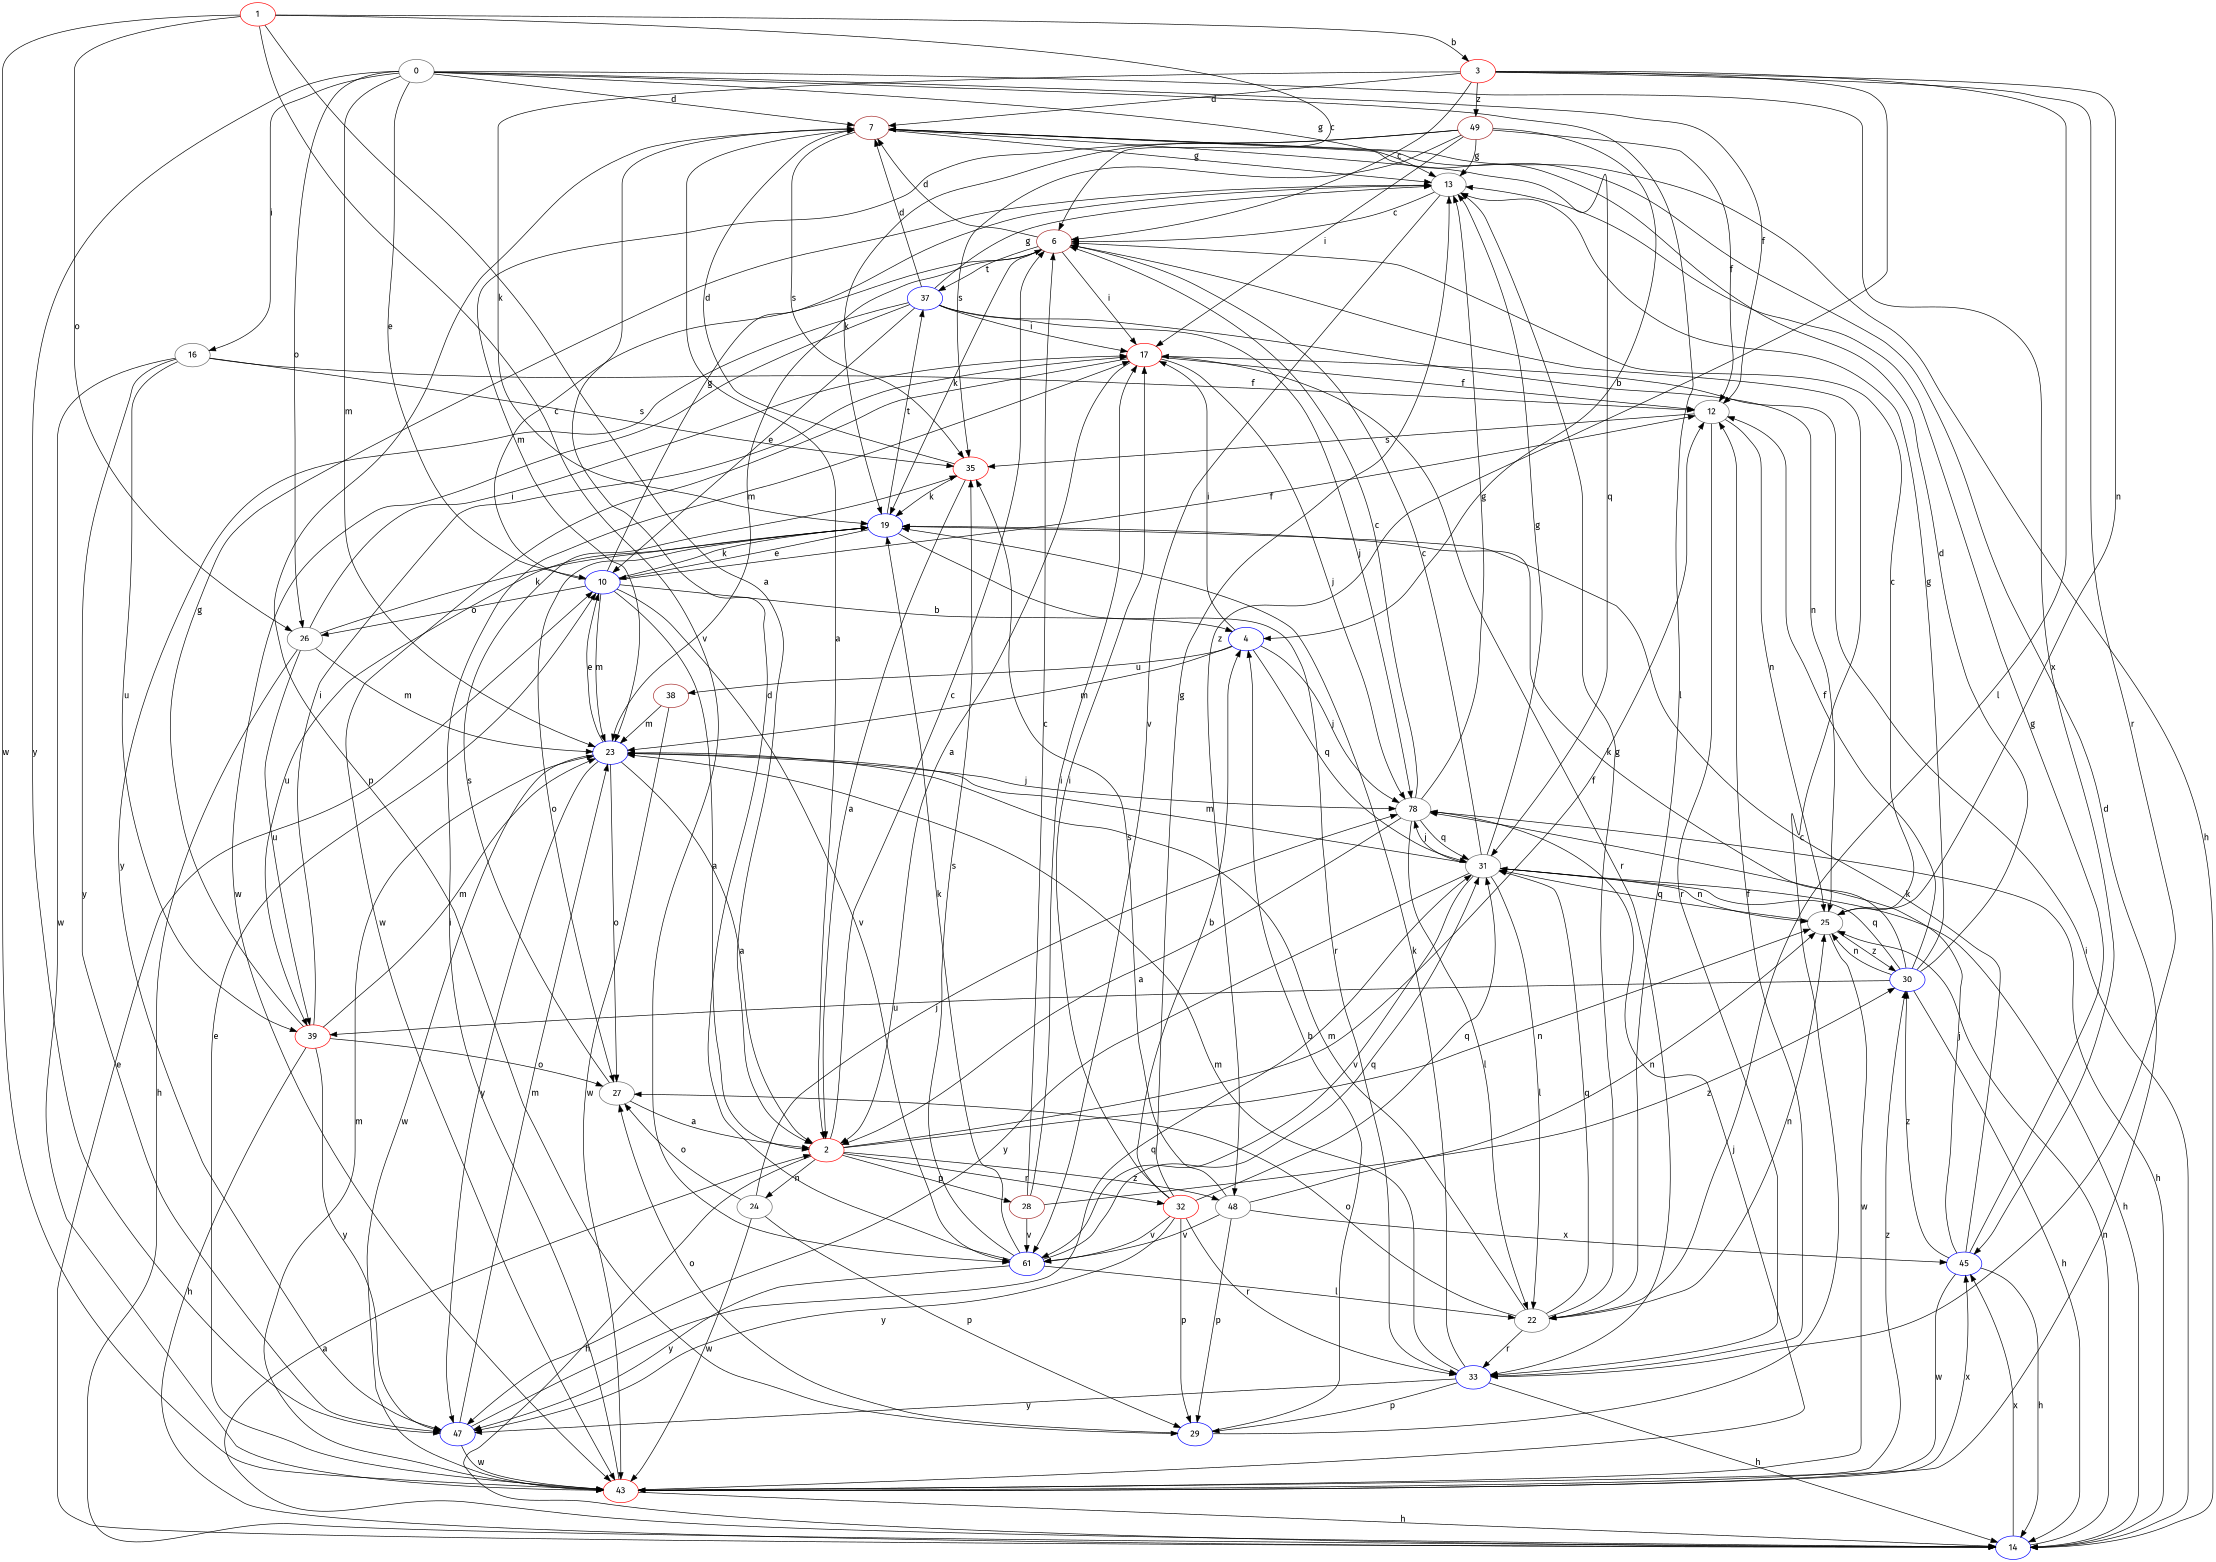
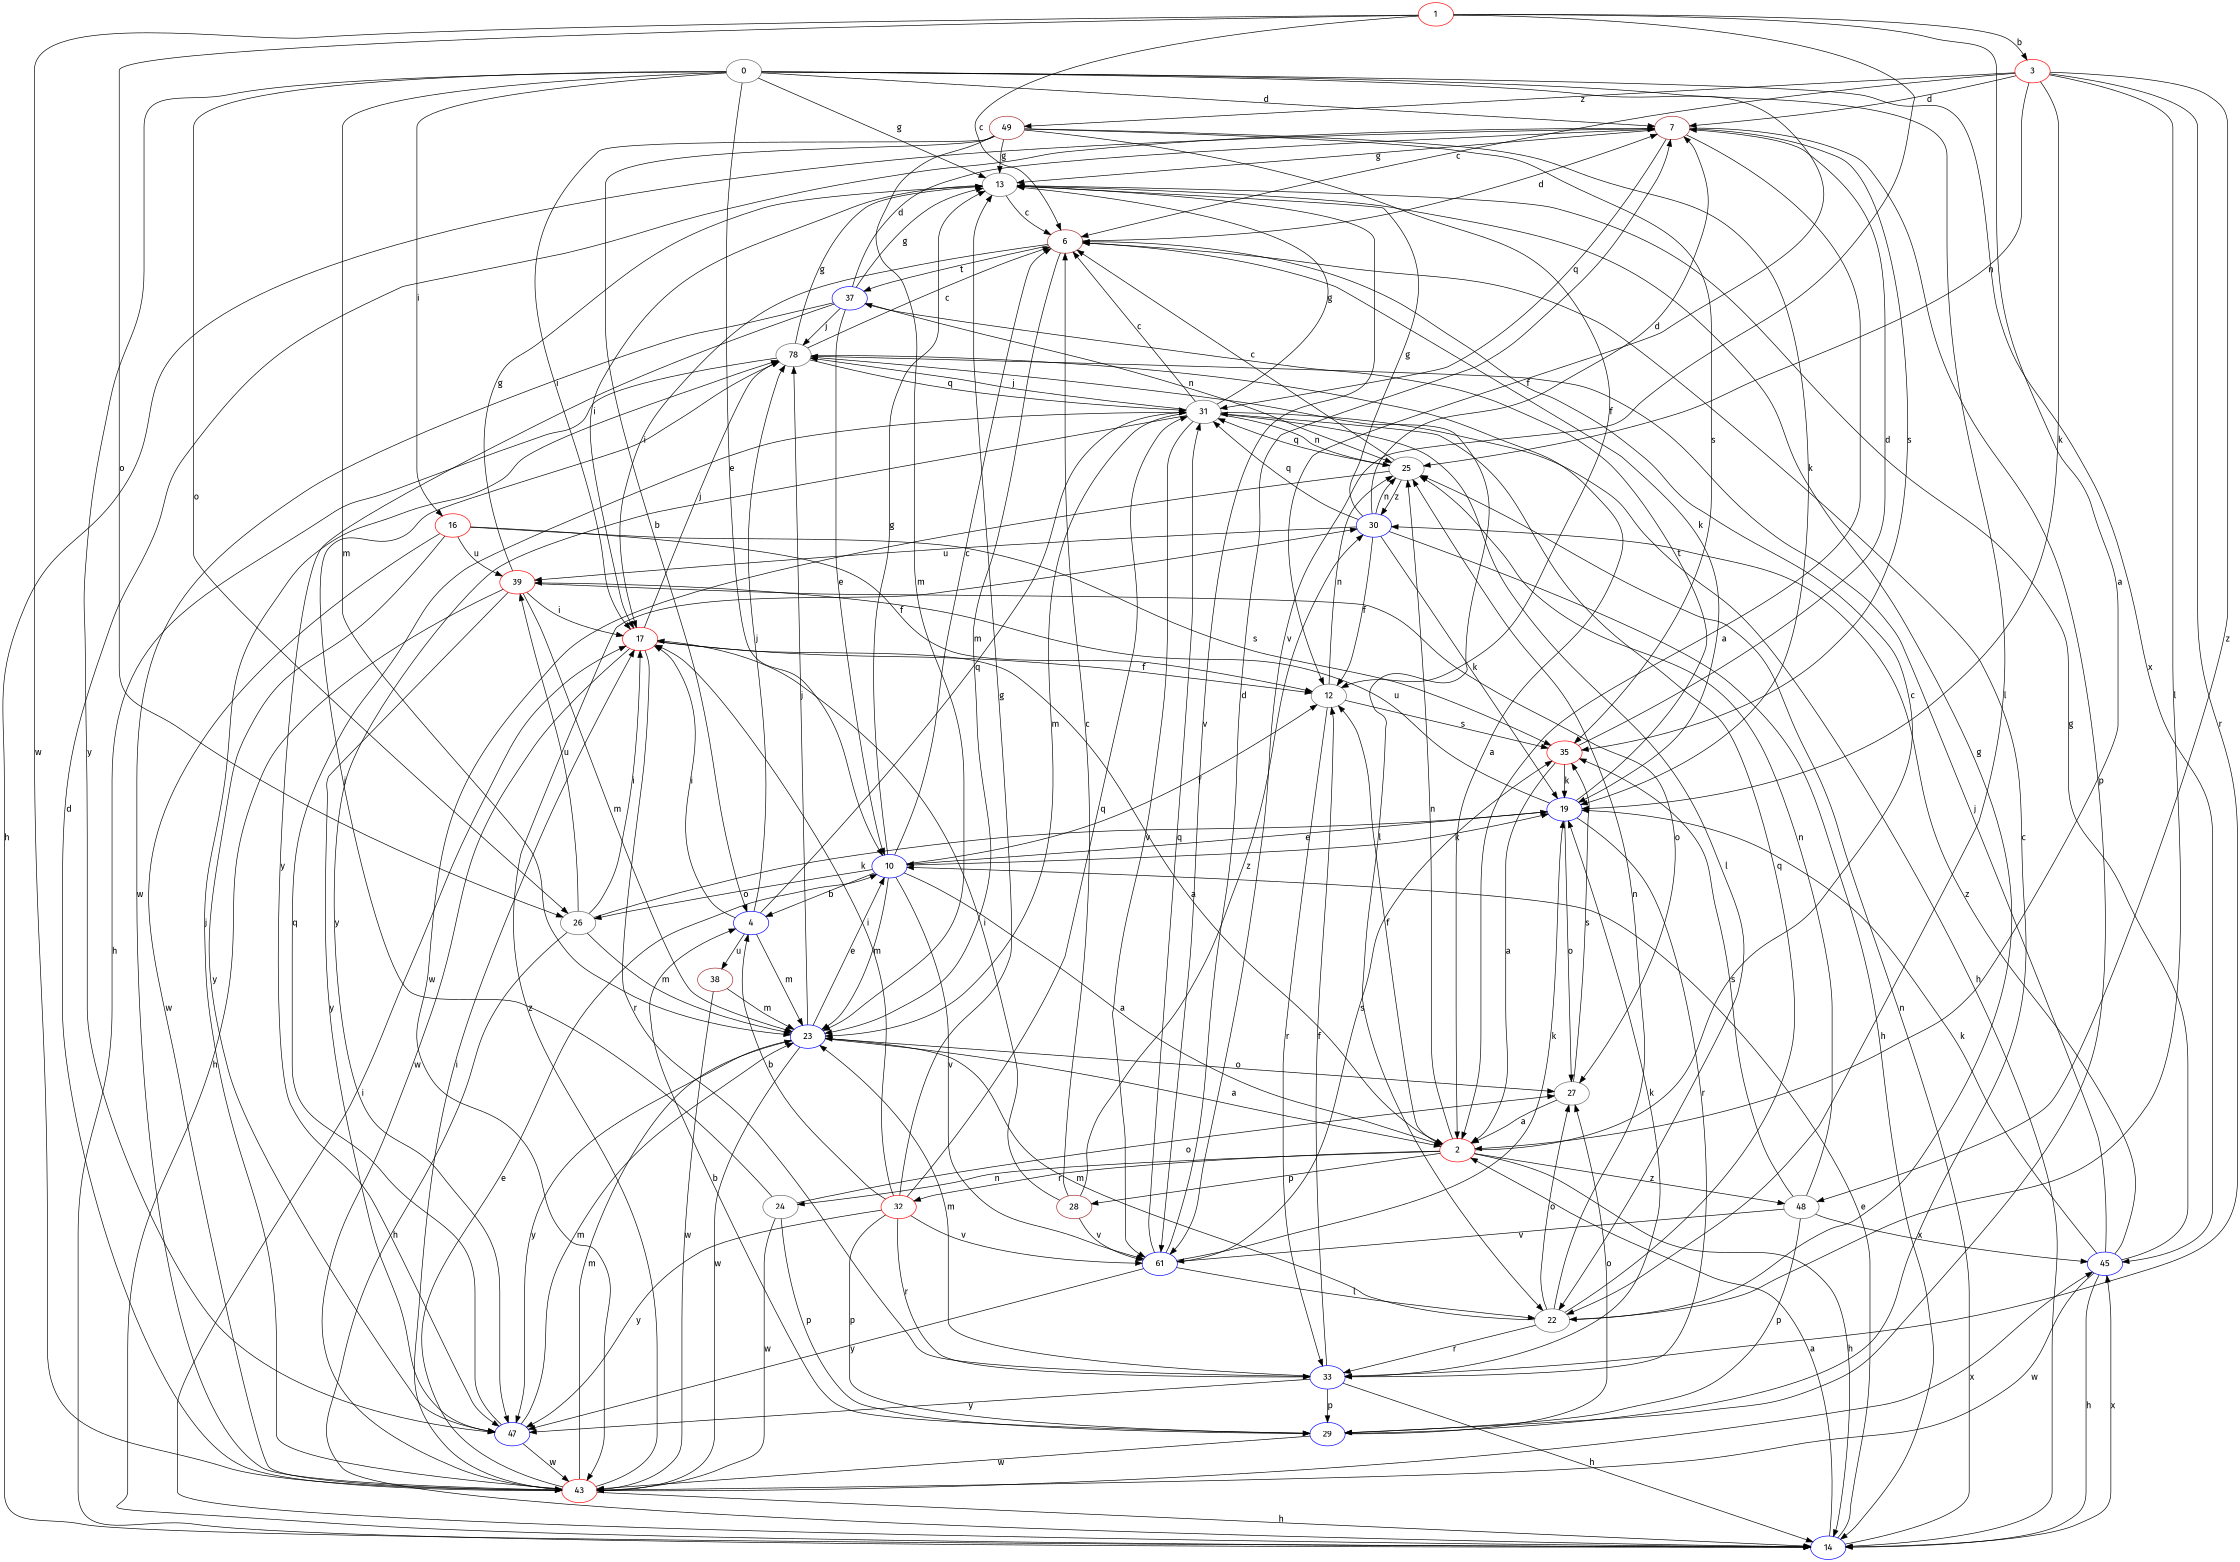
edge "37" -> "17": now "13" -> "17"
node "16": color gray40 -> red
edge "29" -> "43": added, label "w"
